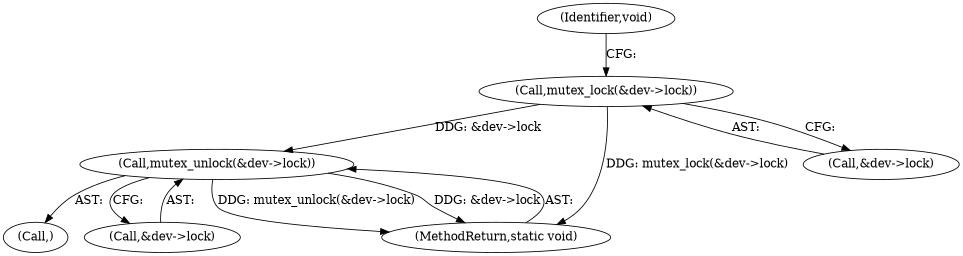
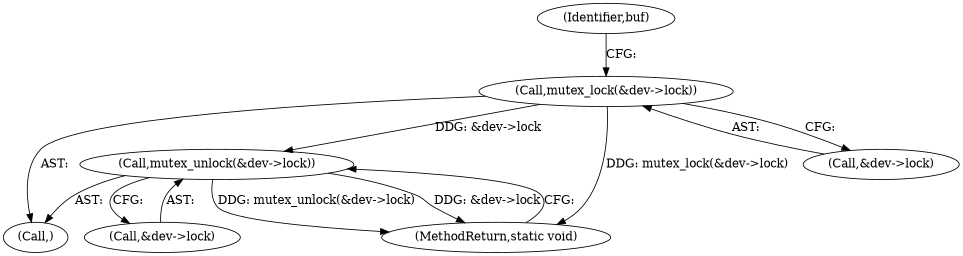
node "(Identifier,void)": label "(Identifier,void)" -> "(Identifier,buf)"
edge "(Call,mutex_lock(&dev->lock))" -> "(Call,)": added, label "AST:"
edge "(MethodReturn,static void)" -> "(Call,mutex_unlock(&dev->lock))": label "AST: " -> "CFG: "
